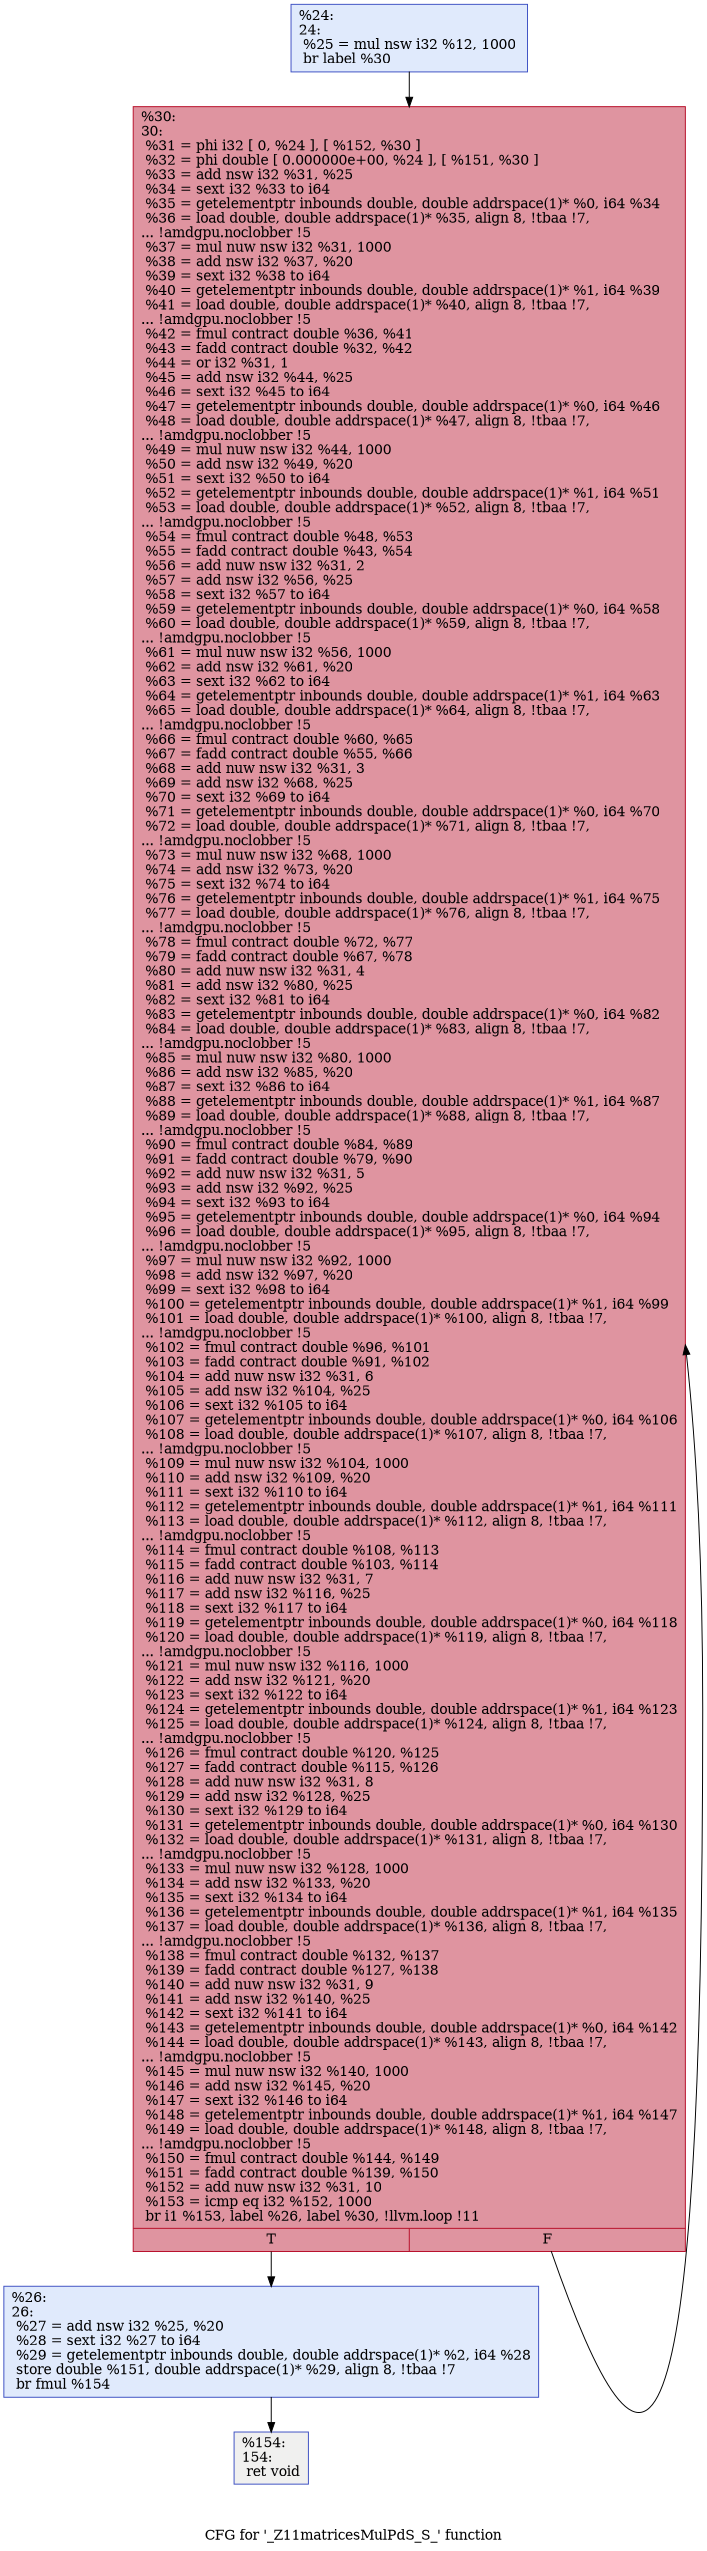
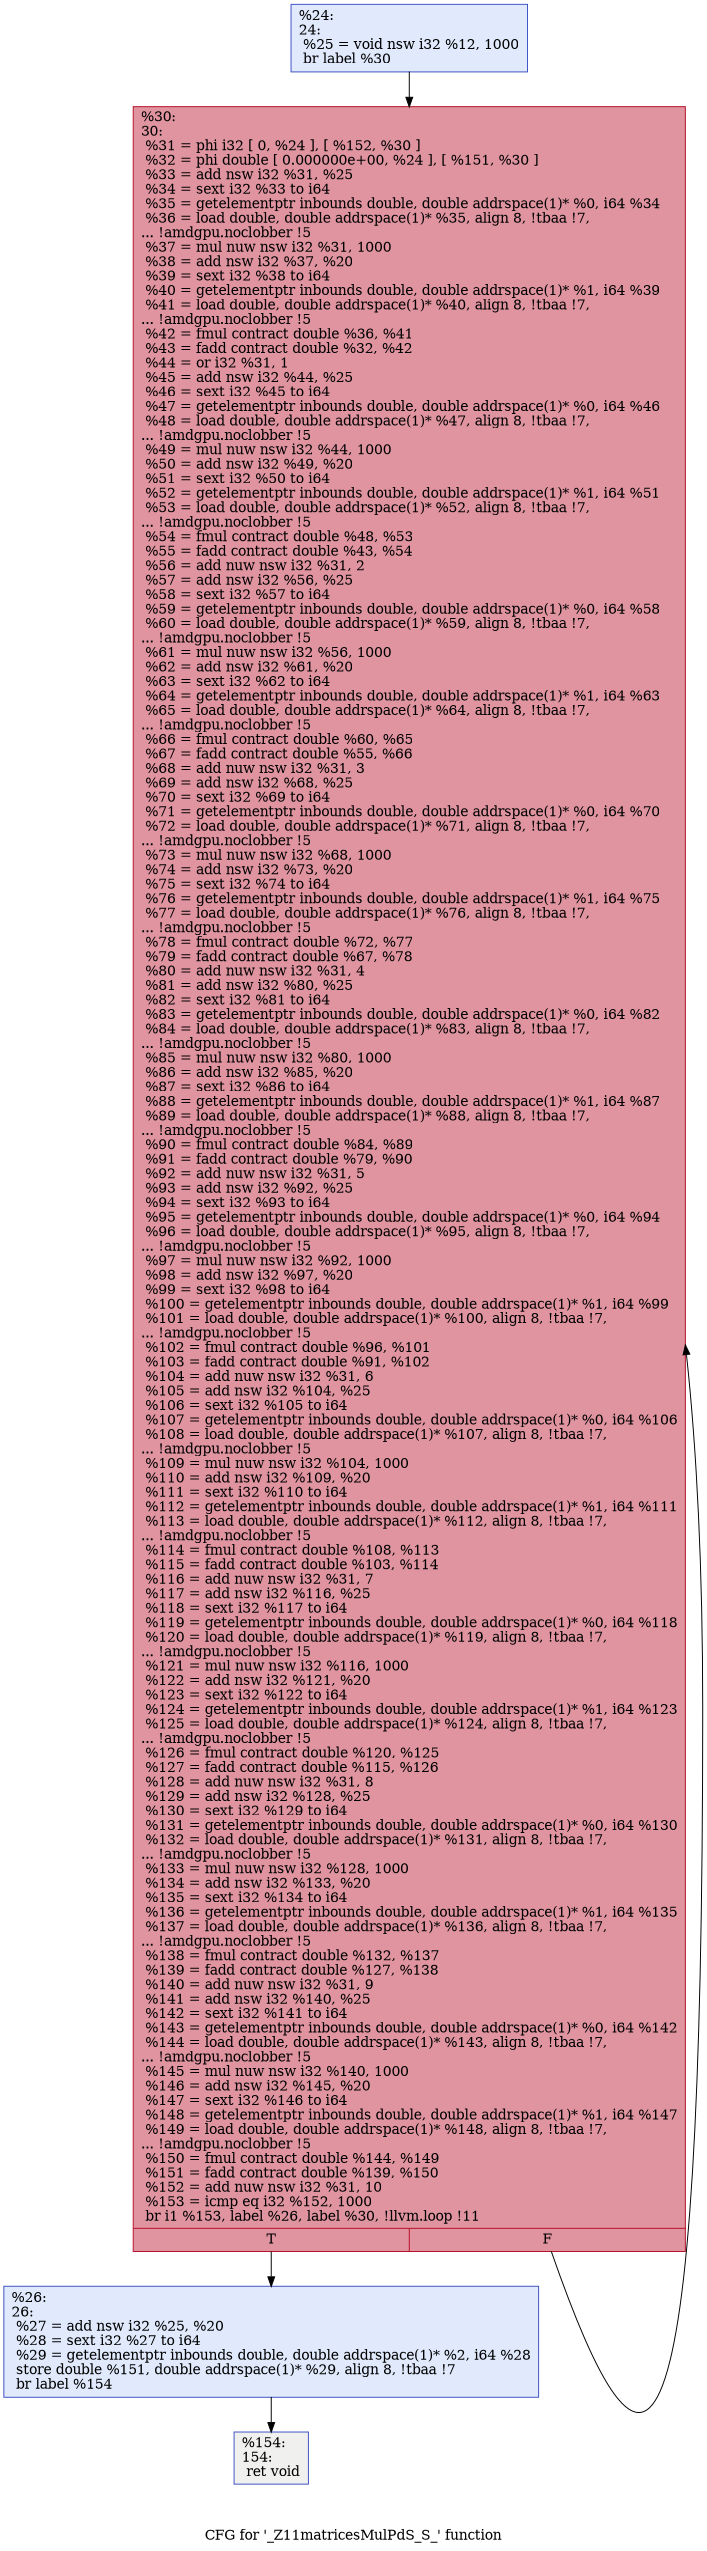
node "%24:": text "%25 = mul nsw i32 %12, 1000" -> "%25 = void nsw i32 %12, 1000"
node "%26:": text "br fmul %154" -> "br label %154"
